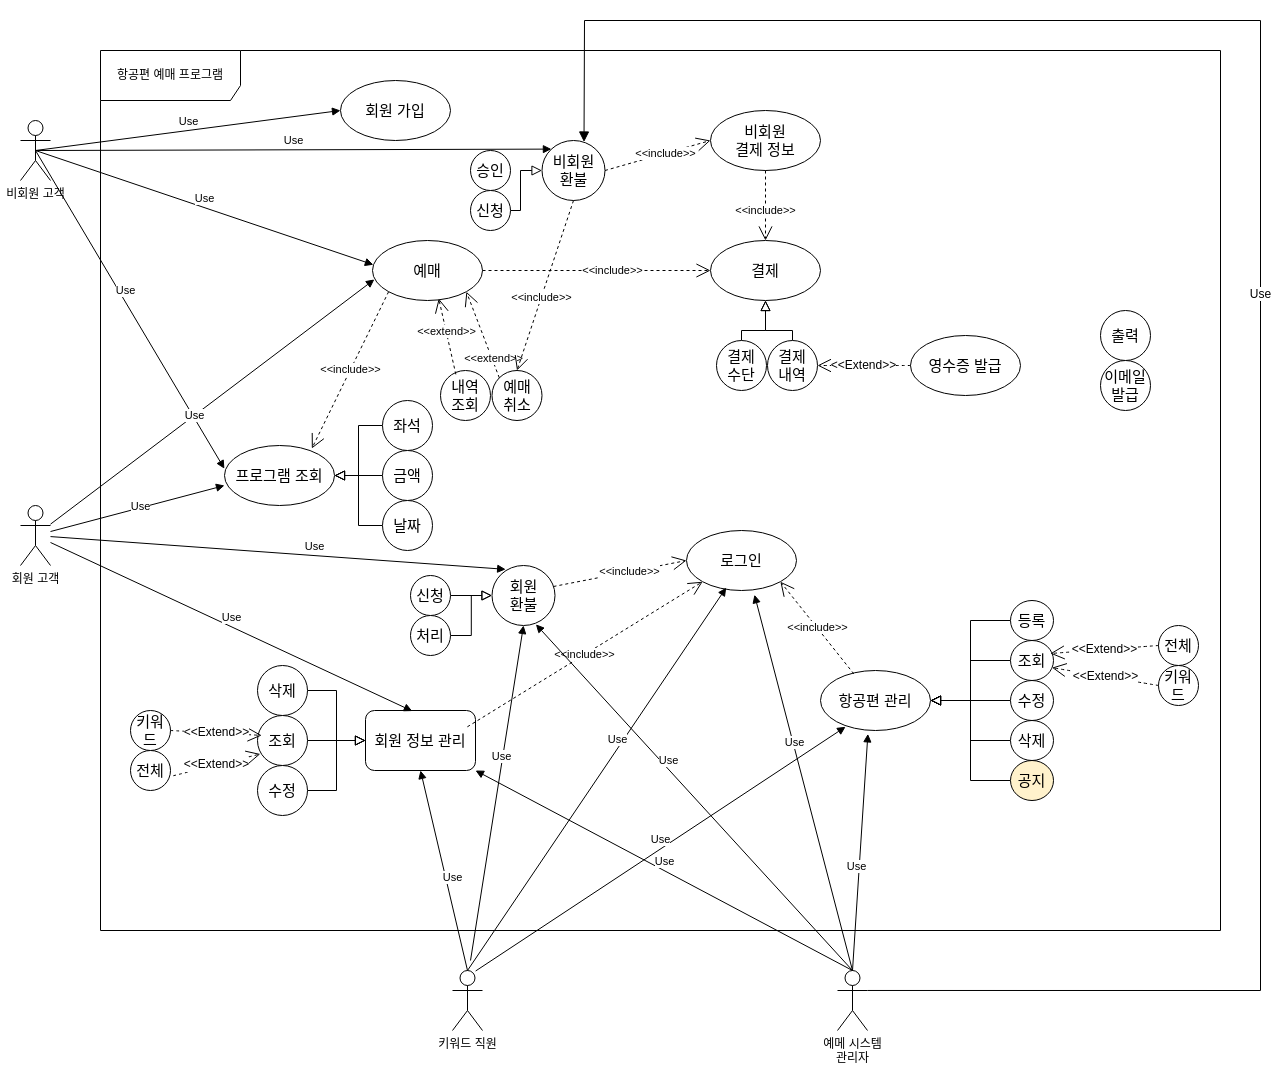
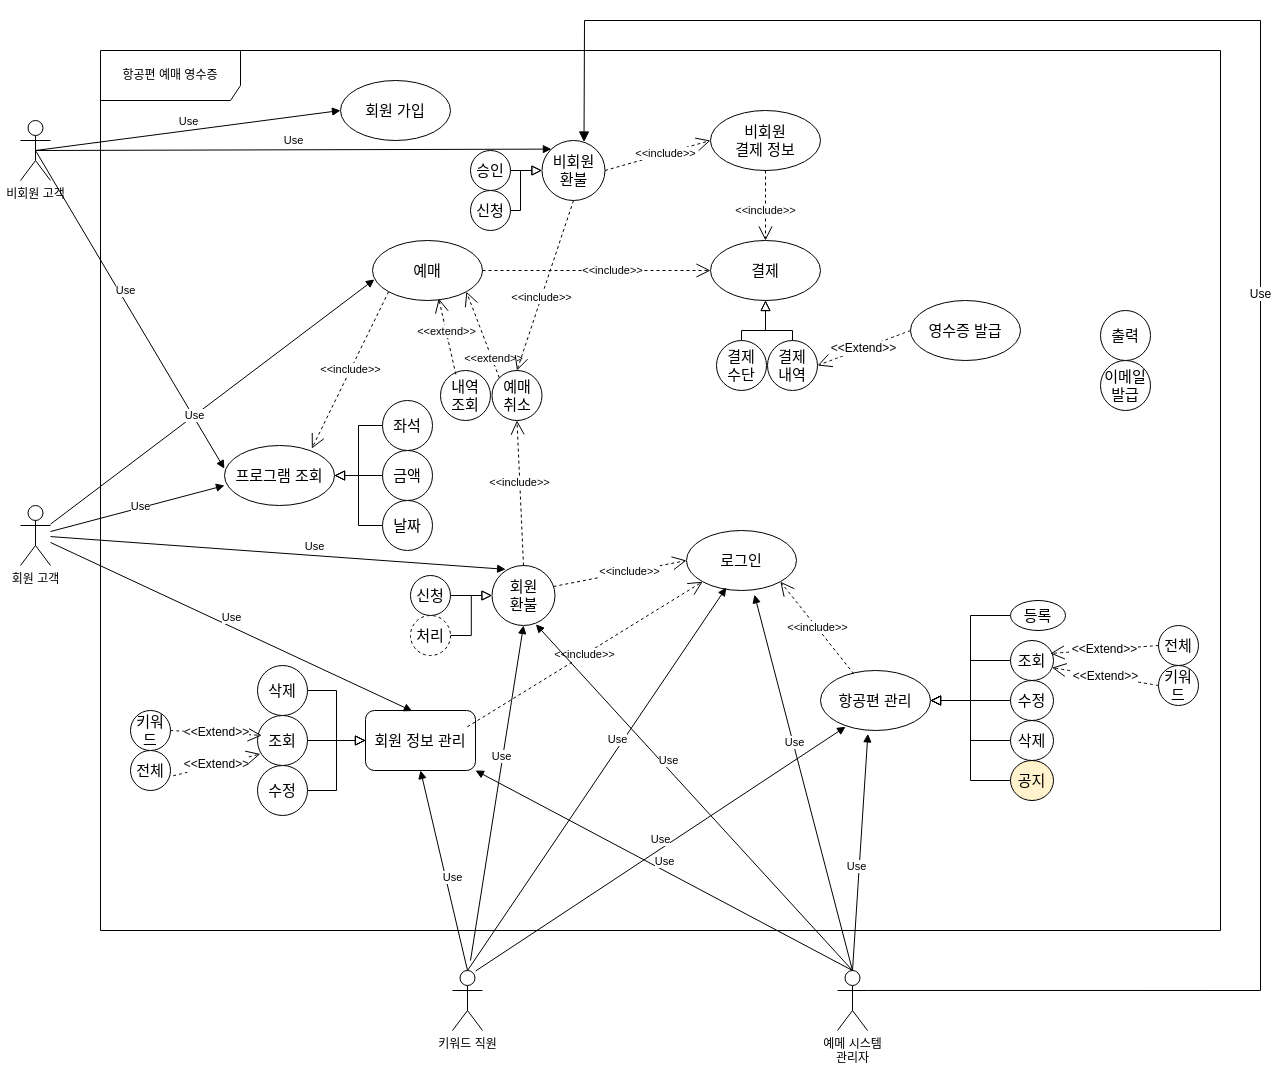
node "항공편 예매 프로그램": label "항공편 예매 프로그램" -> "항공편 예매 영수증"
edge "승인" -> "비회원 환불": added
edge "비회원 고객" -> "예매": removed, label "Use"
node "영수증 발급": moved (966, 366) -> (966, 331)
edge "회원 환불" -> "예매 취소": added, label "<<include>>"
node "등록": size 43x40 -> 55x30
node "처리": style solid -> dashed
